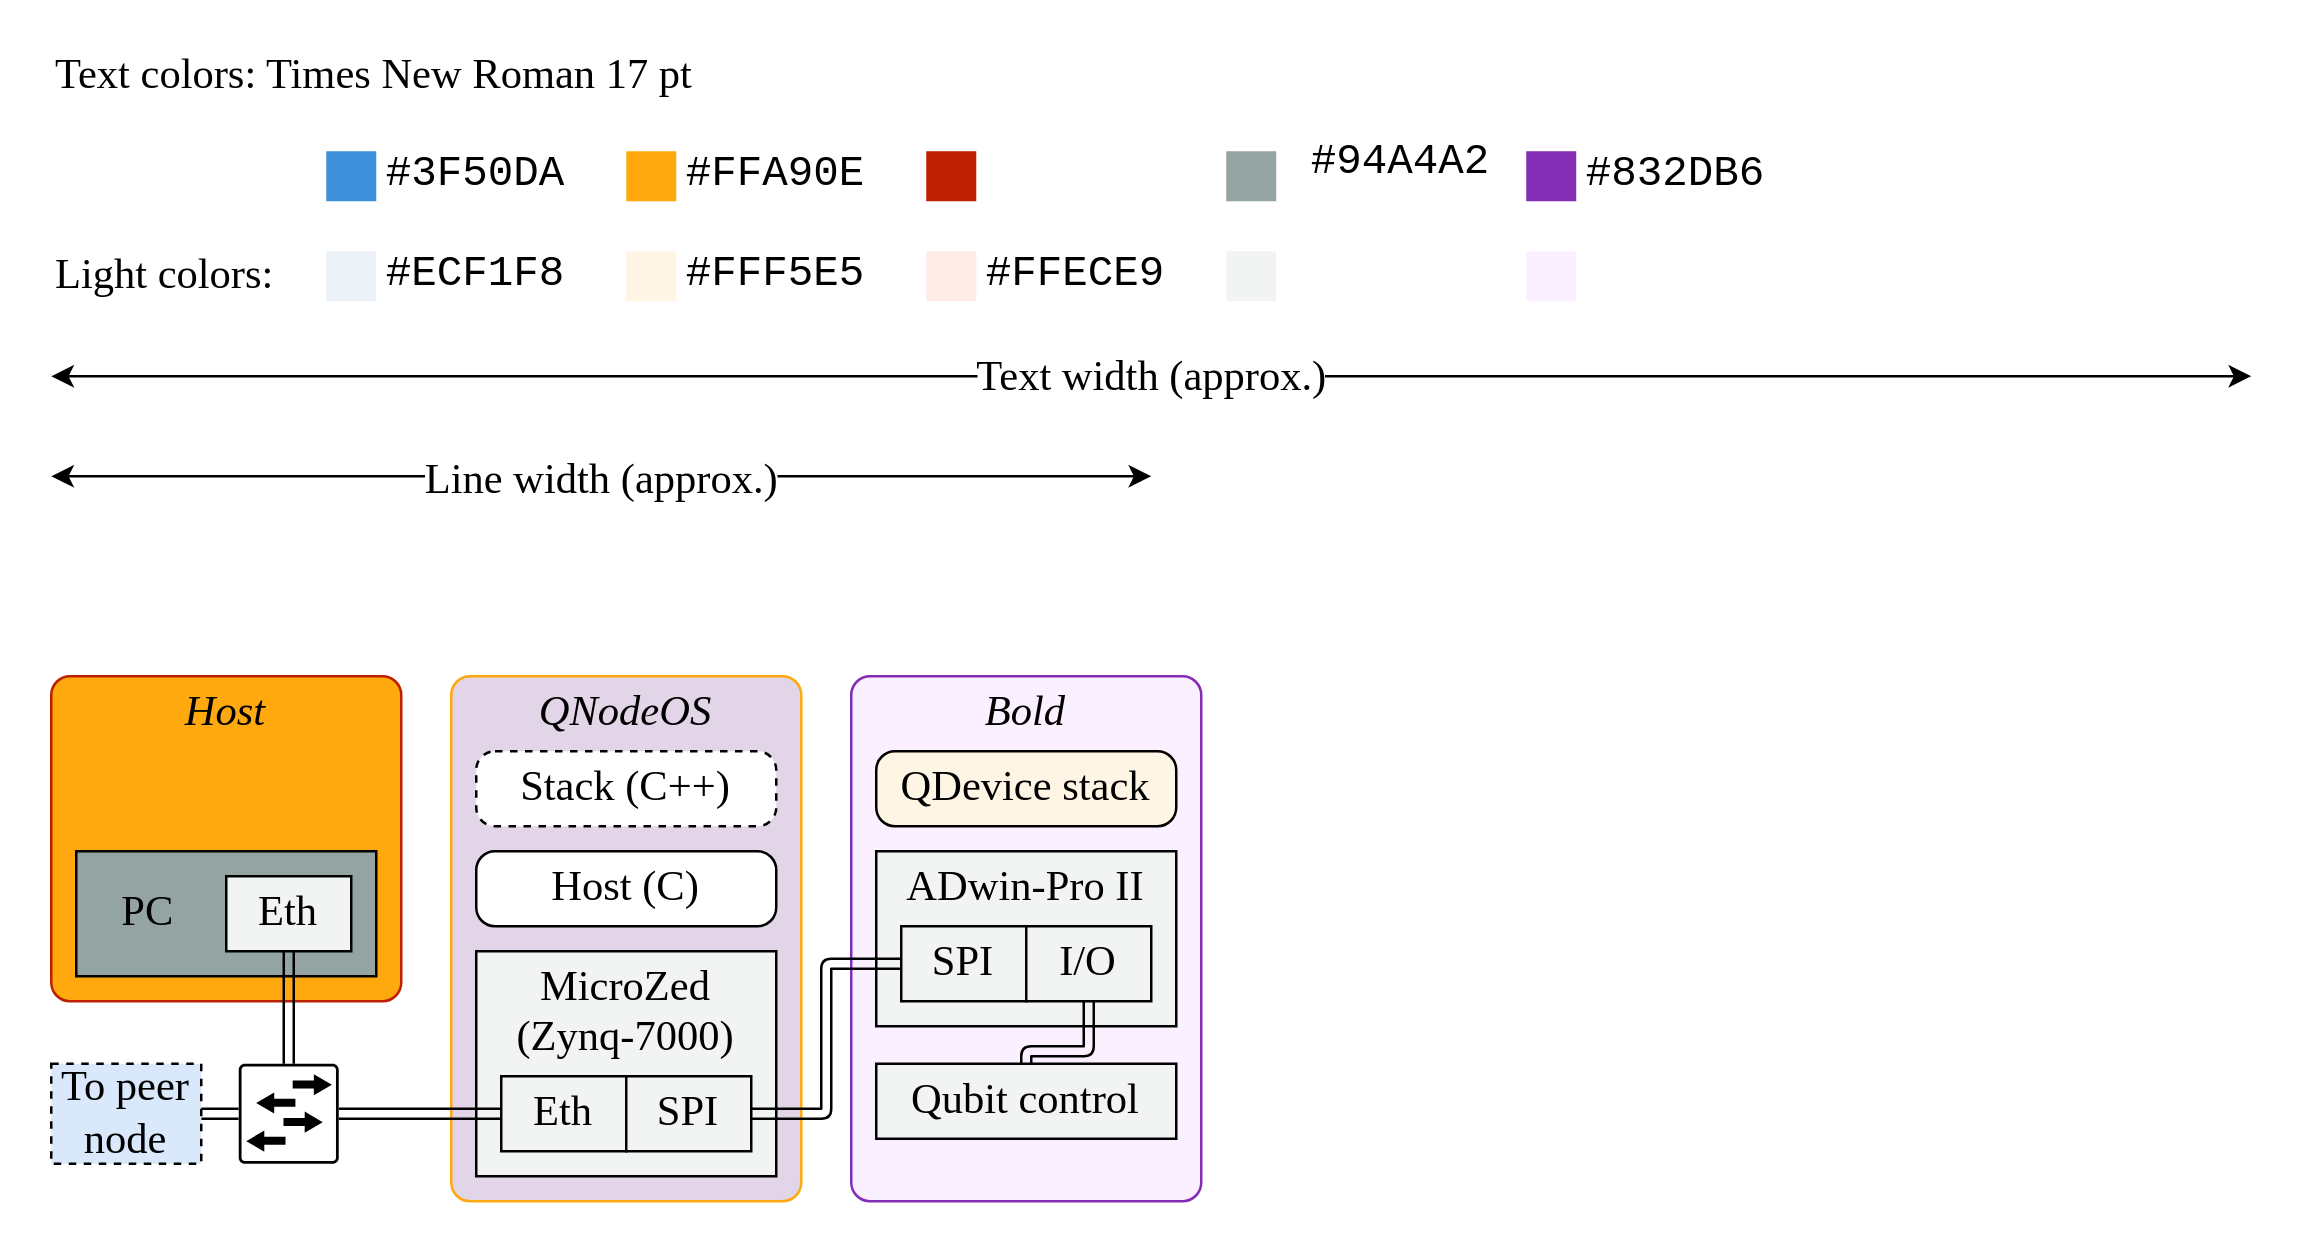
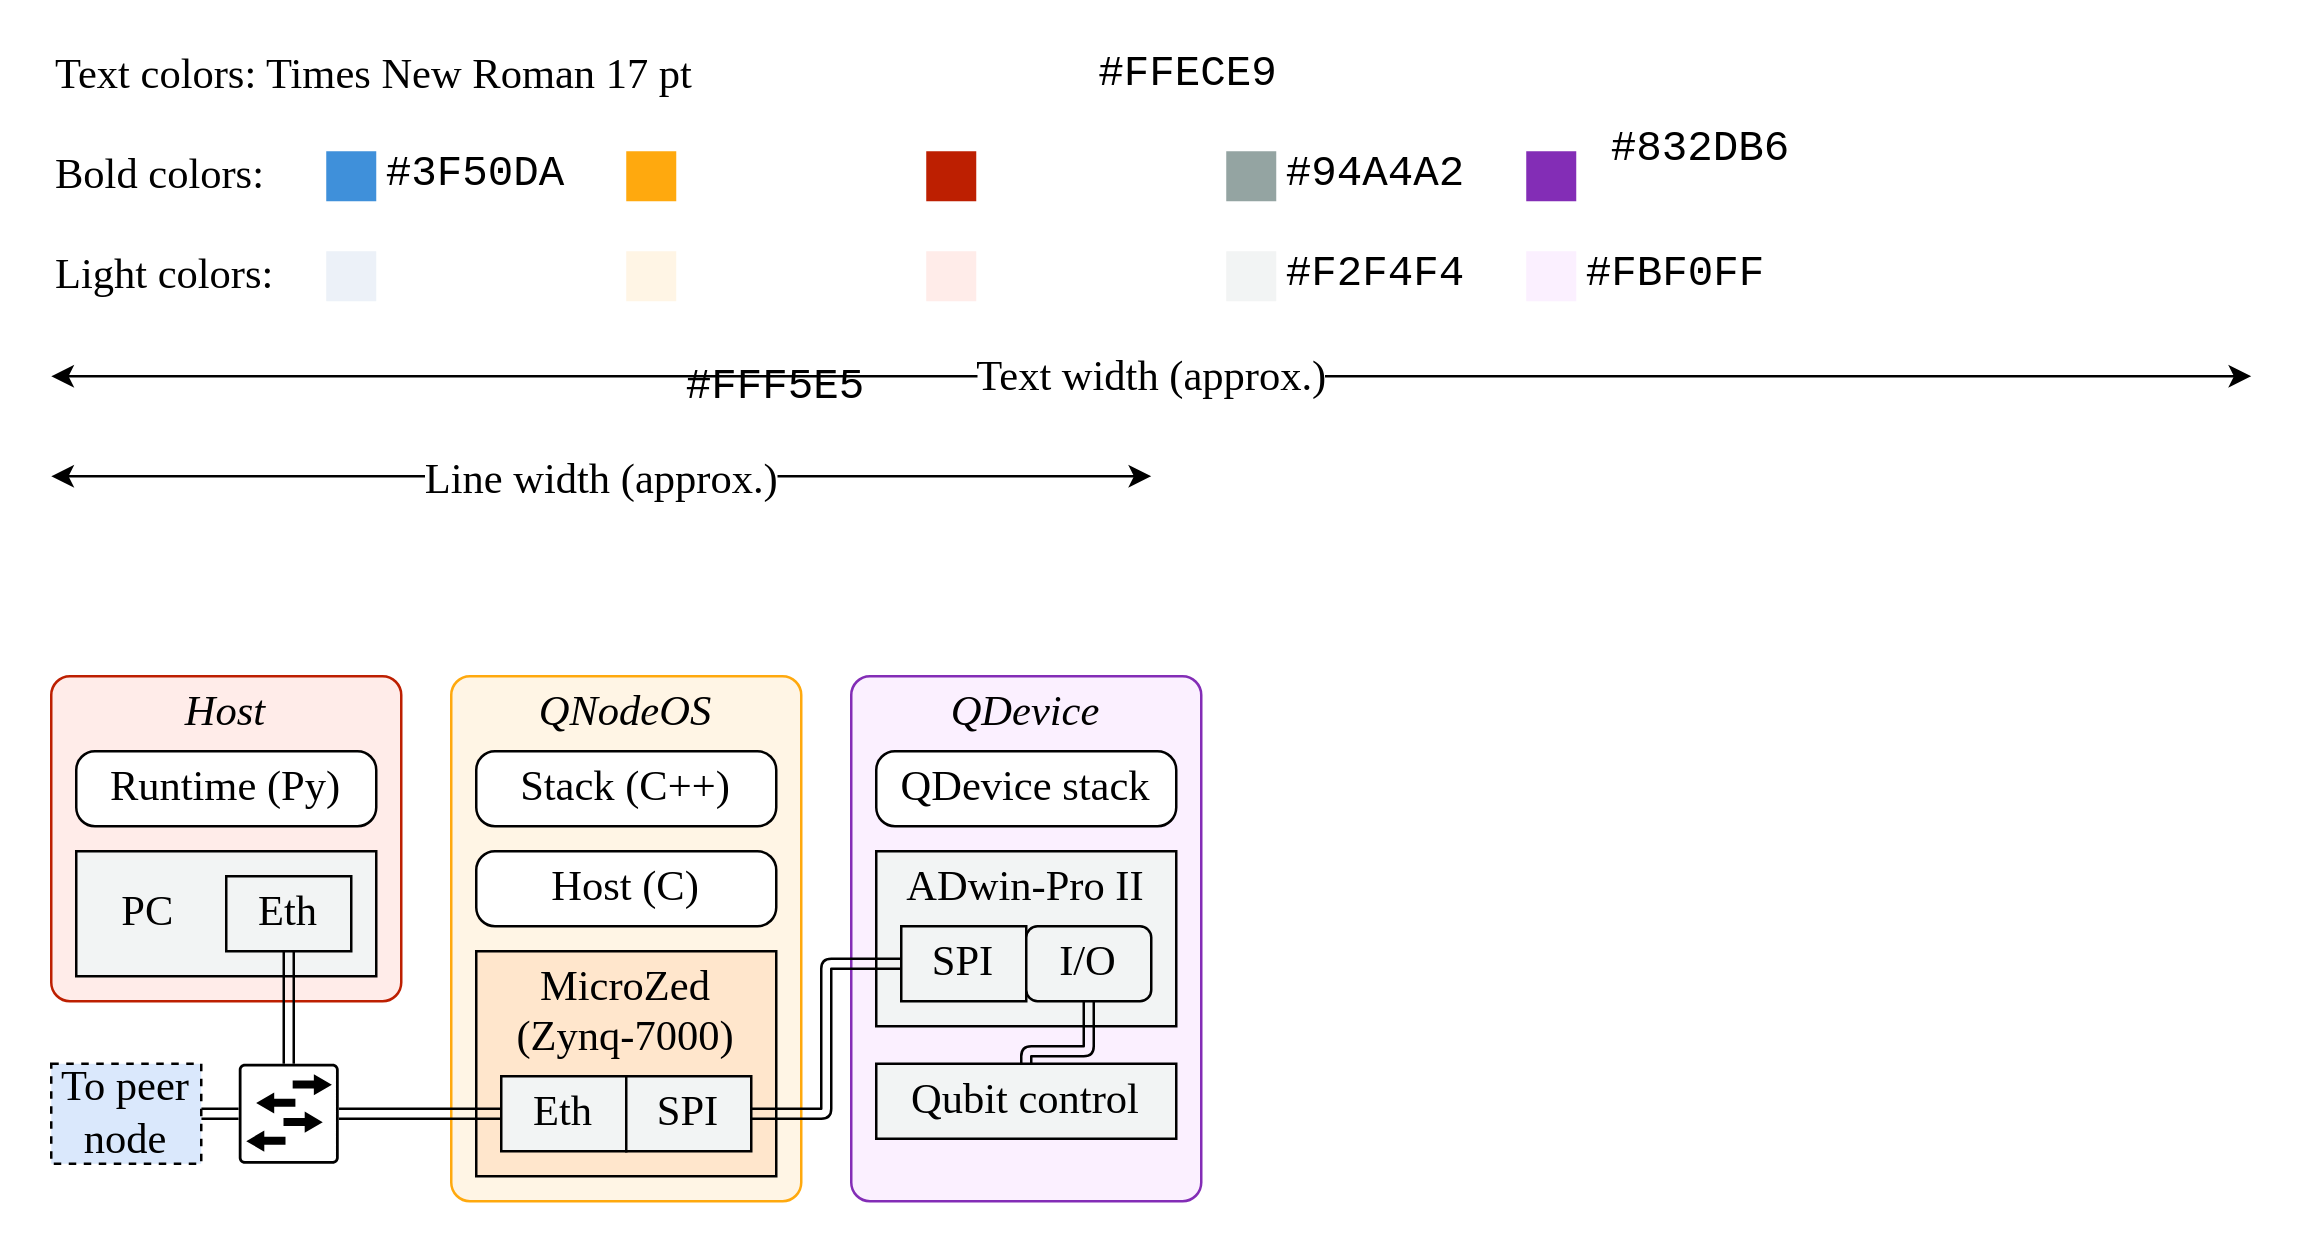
node "#94A4A2": moved (1401, 164) -> (1376, 176)
node "Bold colors:": added
node "#FFA90E": removed
node "#832DB6": moved (1676, 176) -> (1701, 151)
node "#ECF1F8": removed
node "#FFF5E5": moved (776, 276) -> (776, 389)
node "#FFECE9": moved (1076, 276) -> (1189, 76)
node "#F2F4F4": added
node "#FBF0FF": added
node "Bold": label "Bold" -> "QDevice"
node "Runtime (Py)": added
node "Stack (C++)": style dashed -> solid
node "QDevice stack": fillcolor #fff5e5 -> #ffffff
node "Host": fillcolor #ffa90e -> #ffece9
node "PC": fillcolor #94a4a2 -> #f2f4f4
node "QNodeOS": fillcolor #e1d5e7 -> #fff5e5
node "I/O": shape rectangle -> rounded rectangle
node "MicroZed(Zynq-7000)": fillcolor #f2f4f4 -> #ffe6cc
